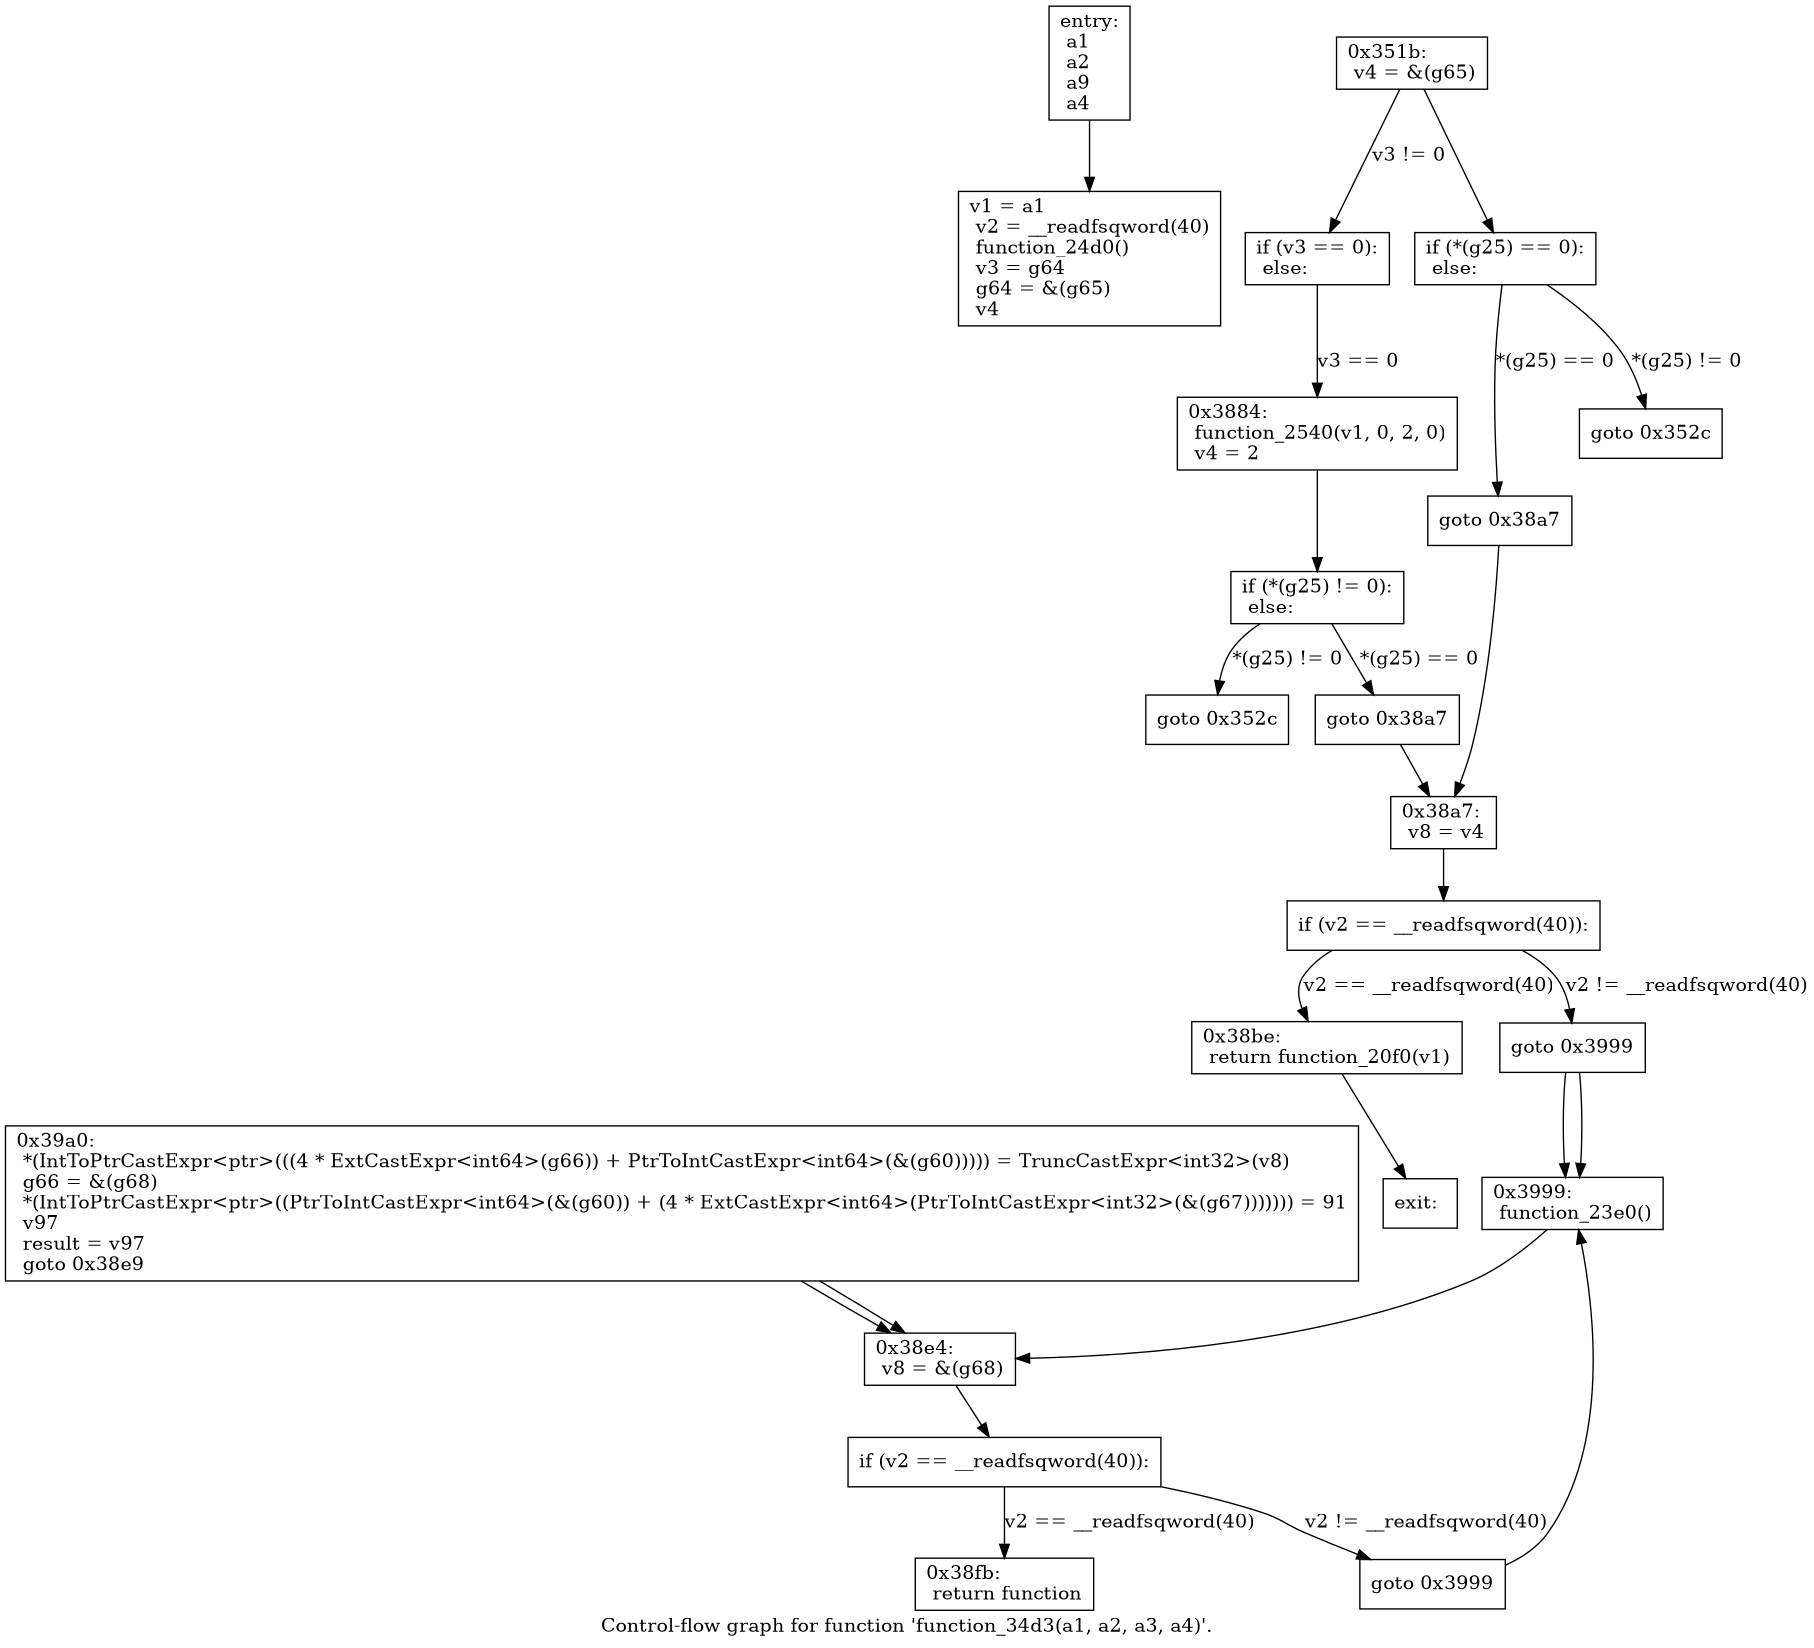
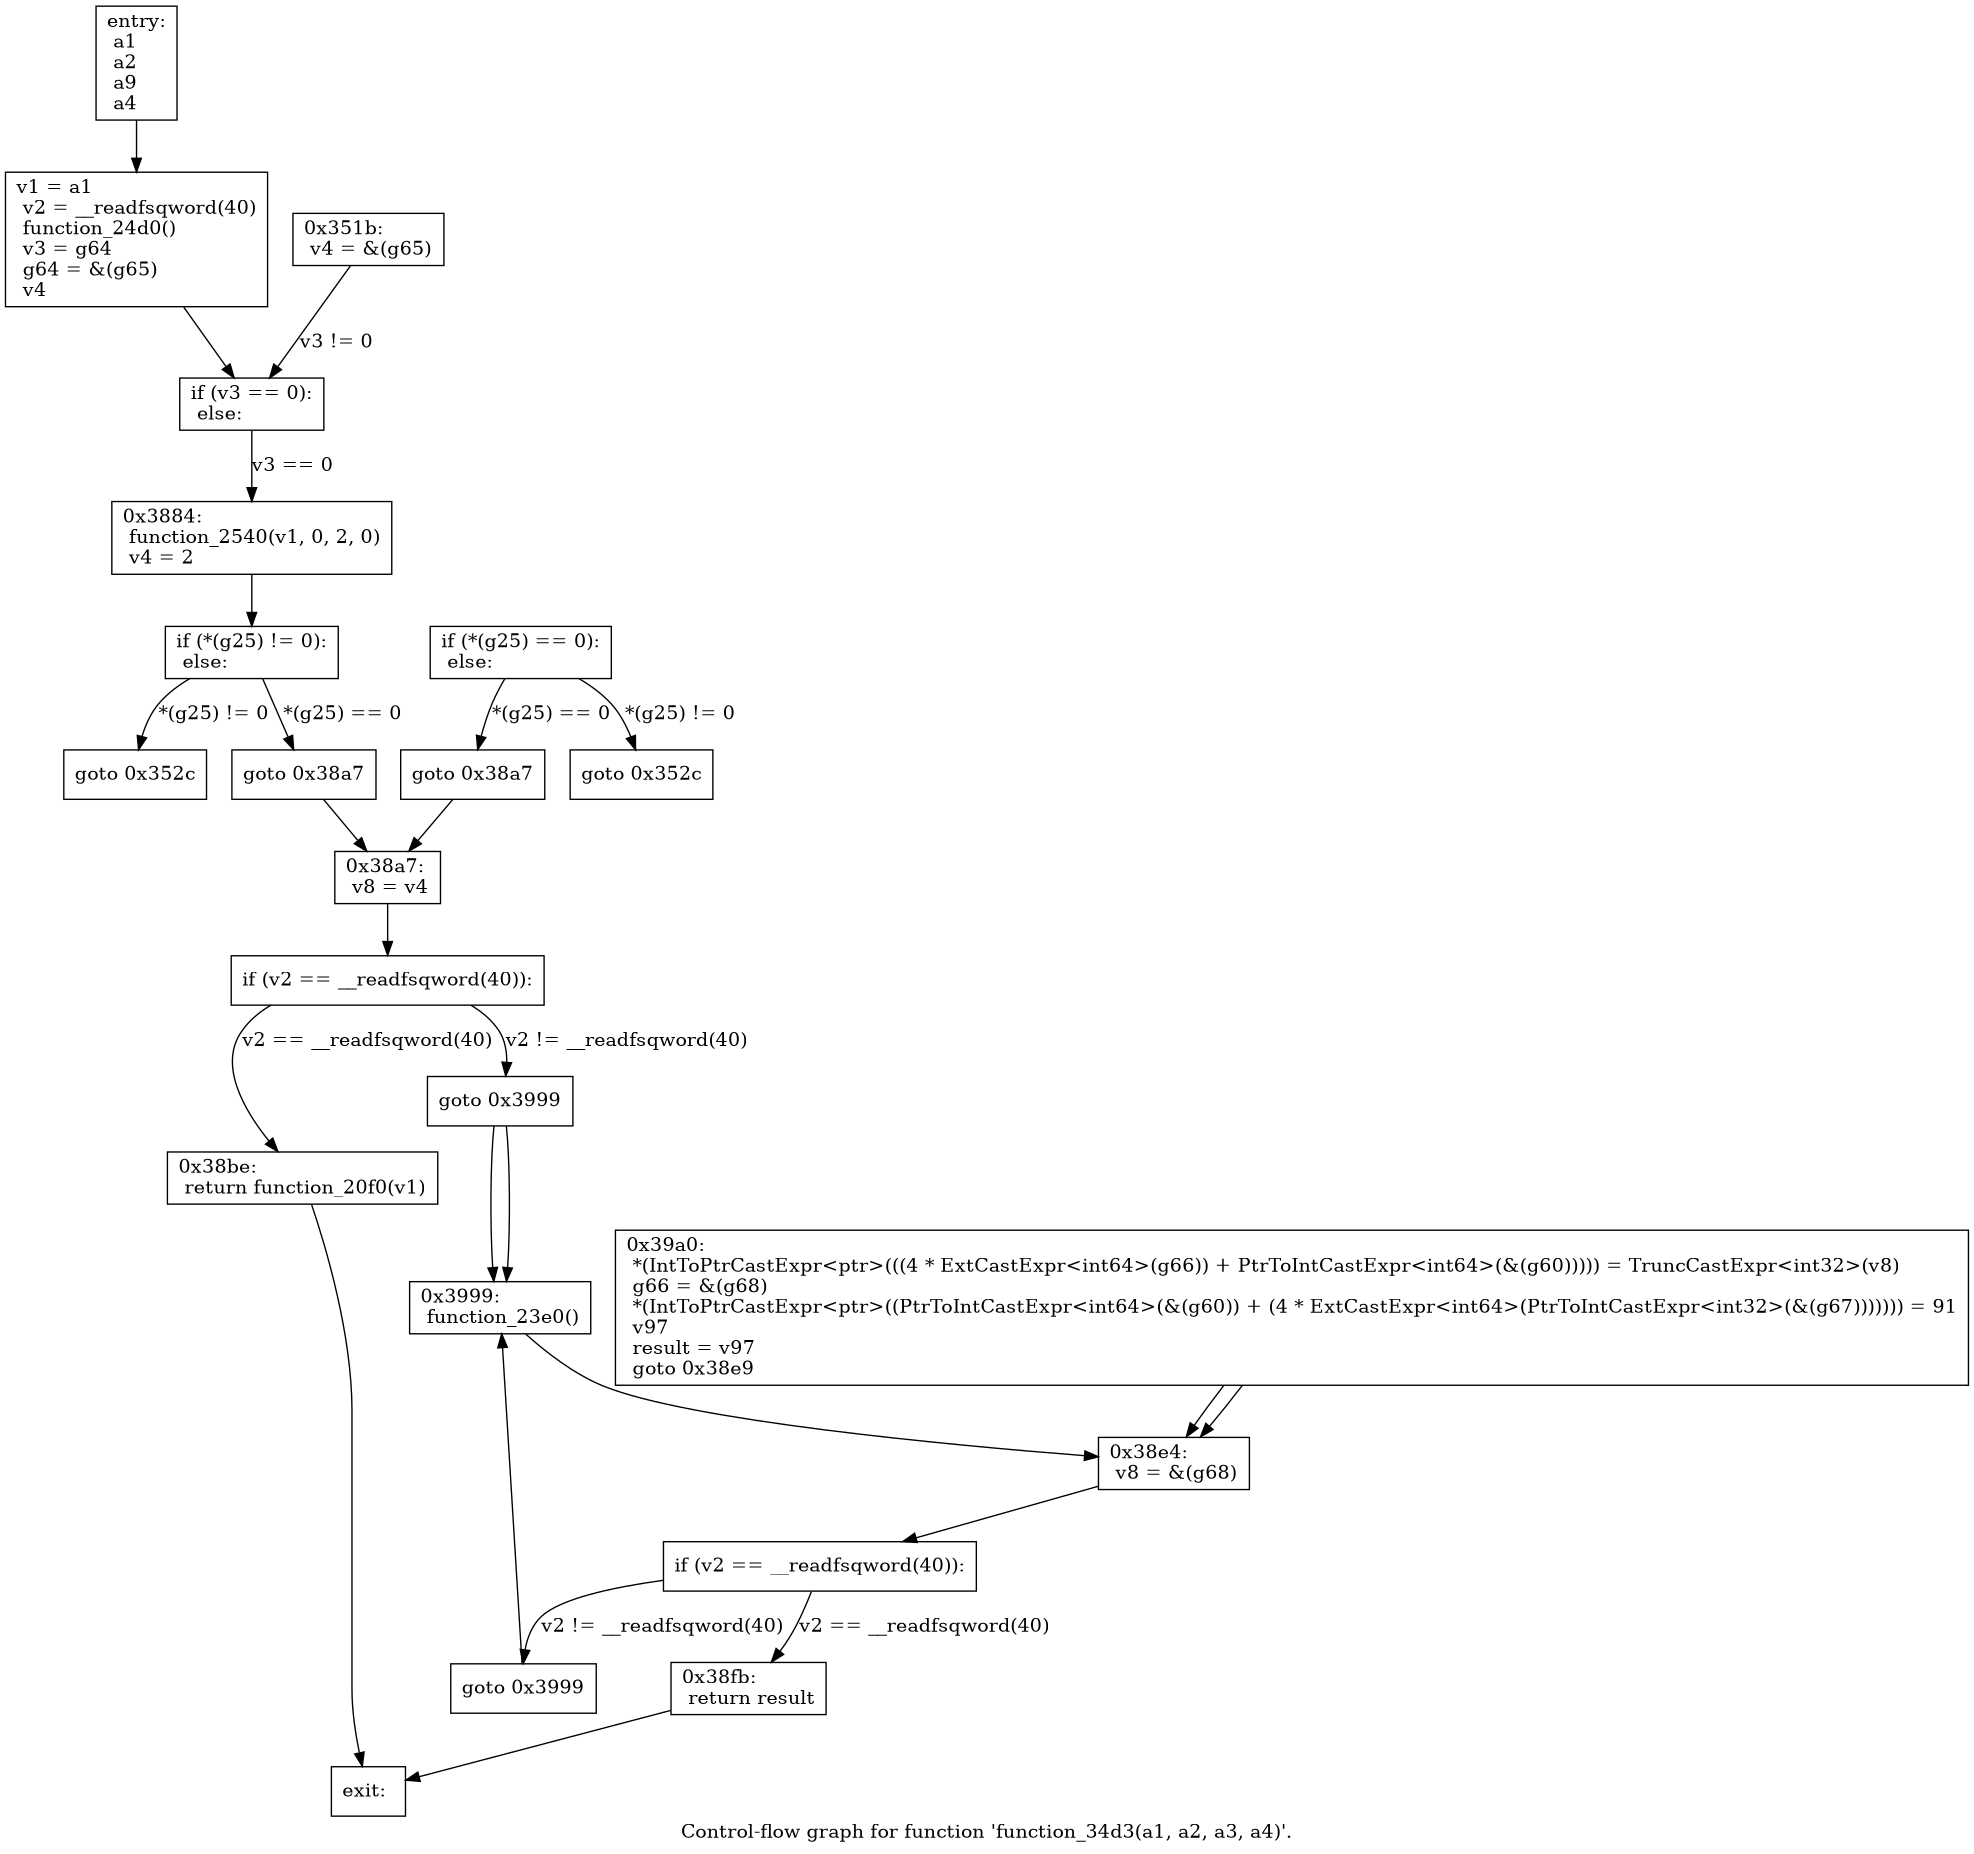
edge "0x351b:" -> "if (*(g25) == 0):": removed
edge "v1 = a1" -> "if (v3 == 0):": added
node "0x38fb:": text "return function" -> "return result"
edge "0x38fb:" -> "exit:": added
